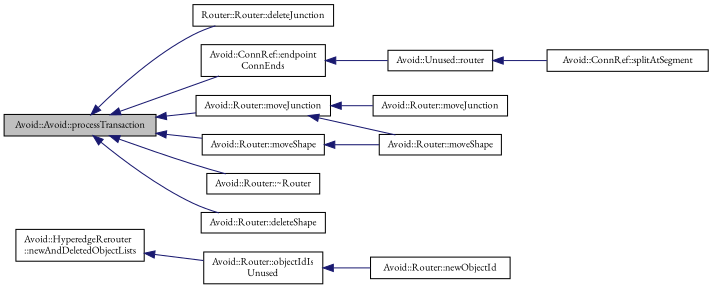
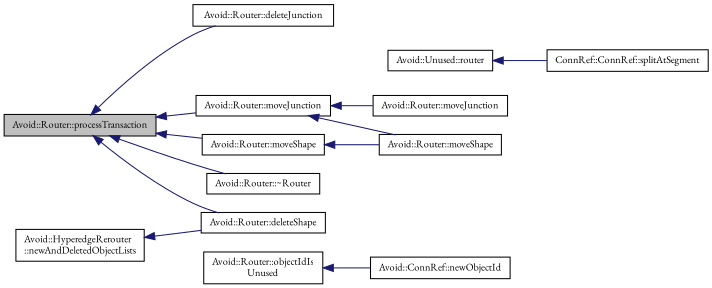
node "Router::Router::deleteJunction": label "Router::Router::deleteJunction" -> "Avoid::Router::deleteJunction"
node "Avoid::ConnRef::endpoint ConnEnds": removed
node "Avoid::ConnRef::splitAtSegment": label "Avoid::ConnRef::splitAtSegment" -> "ConnRef::ConnRef::splitAtSegment"
node "Avoid::Avoid::processTransaction": label "Avoid::Avoid::processTransaction" -> "Avoid::Router::processTransaction"
edge "Avoid::Router::objectIdIs Unused" -> "Avoid::HyperedgeRerouter ::newAndDeletedObjectLists": now "Avoid::Router::deleteShape" -> "Avoid::HyperedgeRerouter ::newAndDeletedObjectLists"
node "Avoid::Router::newObjectId": label "Avoid::Router::newObjectId" -> "Avoid::ConnRef::newObjectId"
